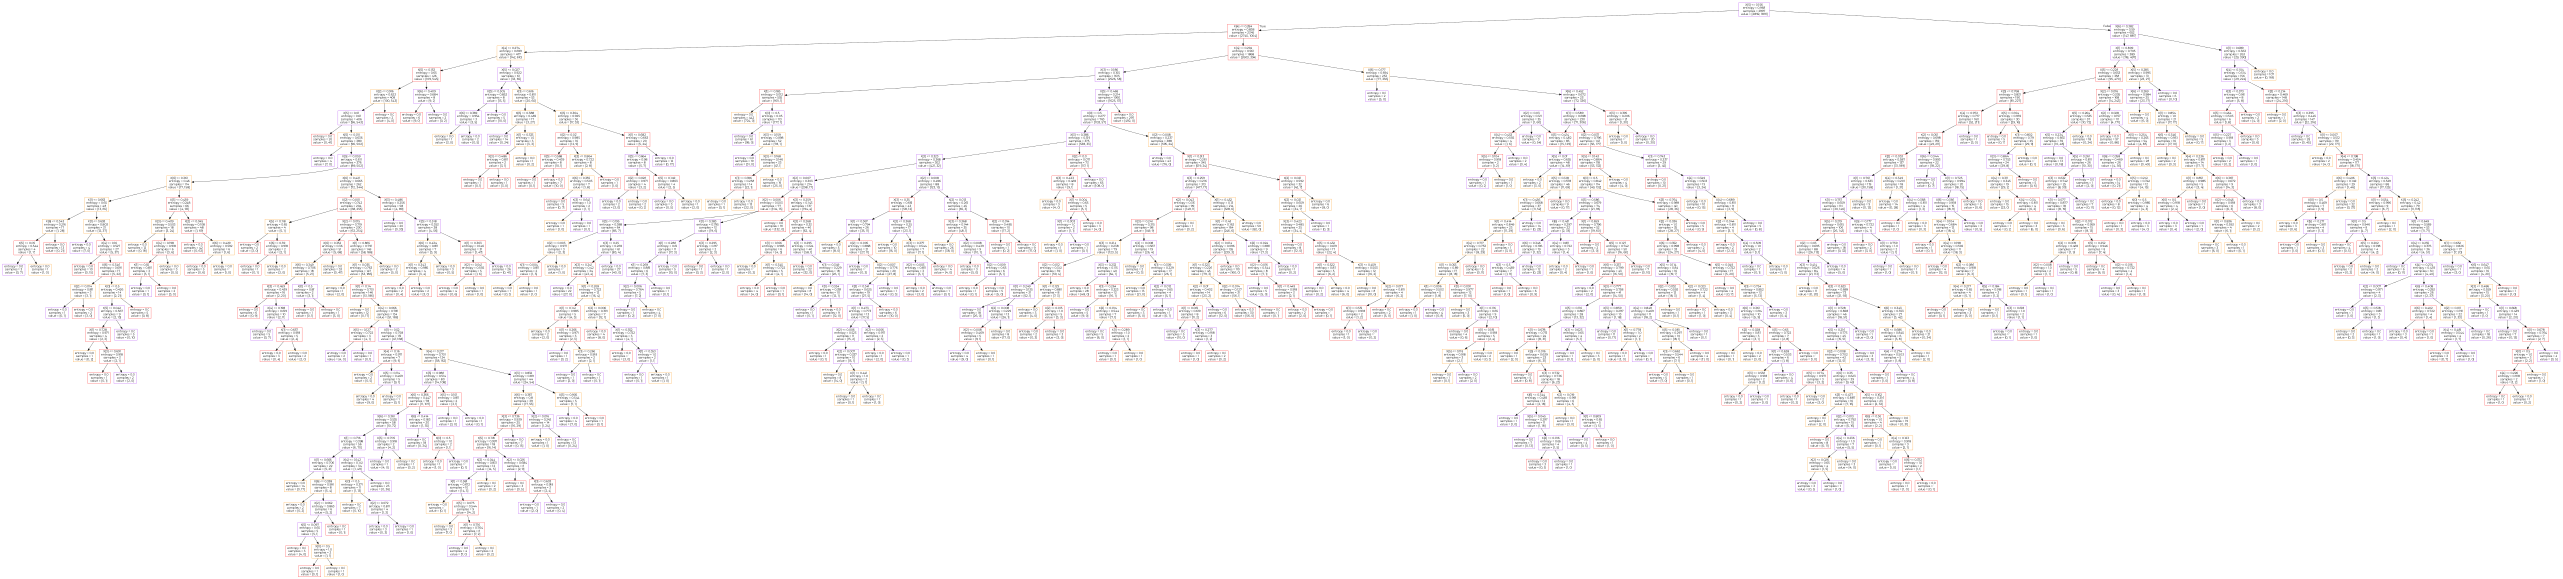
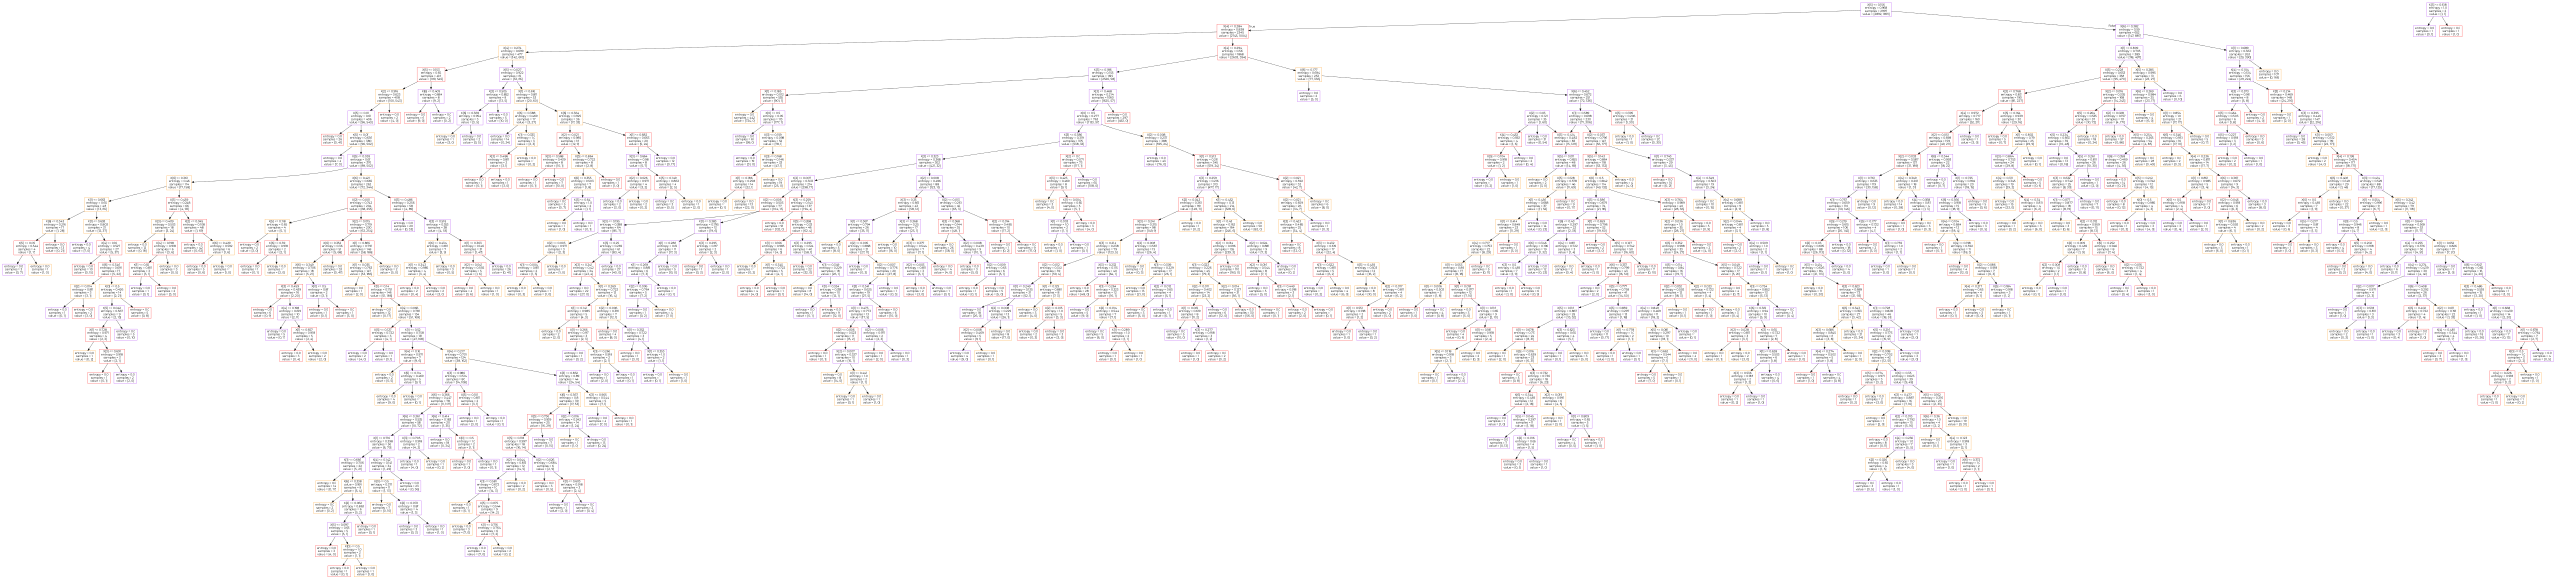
edge "X[5] <= 0.184 entropy = 0.918 samples = 3 value = [1, 2]" -> "X[3] <= 0.618 entropy = 1.0 samples = 2 value = [1, 1]": removed
node "X[2] <= 0.006 entropy = 0.523 samples = 11 value = [15, 2]": color purple -> red
node "X[6] <= 0.338 entropy = 0.991 samples = 8 value = [5, 4]": label "X[6] <= 0.338 entropy = 0.991 samples = 8 value = [5, 4]" -> "X[6] <= 0.338 value = 0.991 samples = 8 value = [5, 4]"
